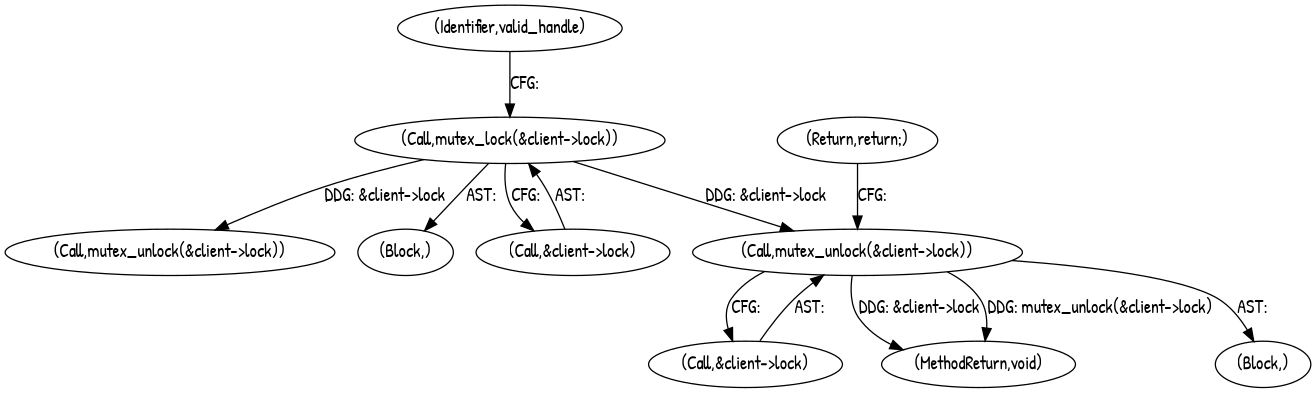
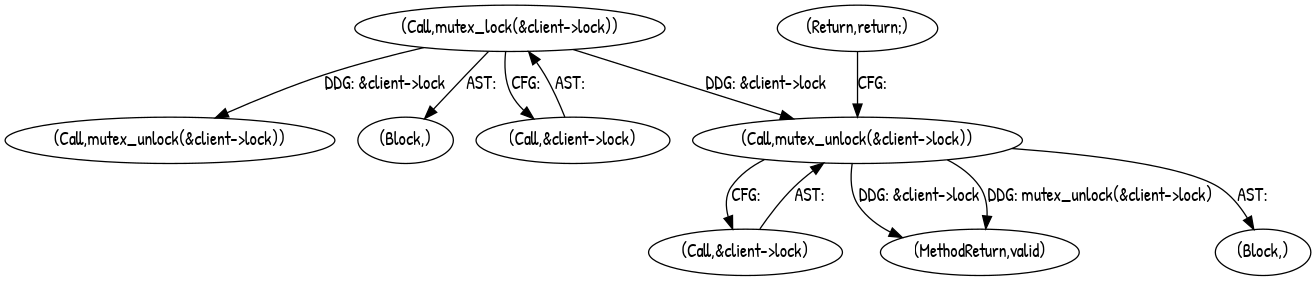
node "(Identifier,valid_handle)": removed
node "(MethodReturn,void)": label "(MethodReturn,void)" -> "(MethodReturn,valid)"
